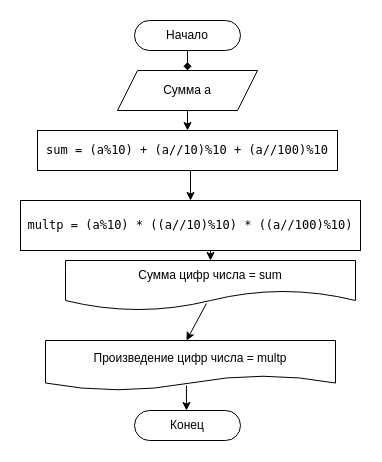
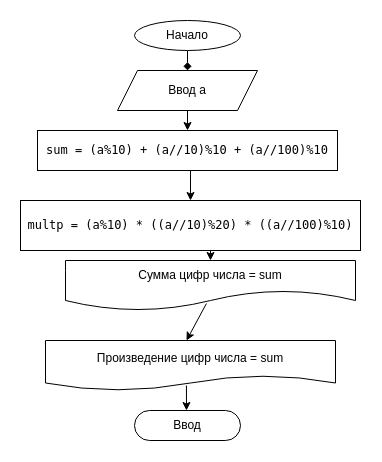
node "Начало": shape rounded rectangle -> ellipse
node "Сумма а": label "Сумма а" -> "Ввод а"
node "multp = (a%10) * ((a//10)%10) * ((a//100)%10)": label "multp = (a%10) * ((a//10)%10) * ((a//100)%10)" -> "multp = (a%10) * ((a//10)%20) * ((a//100)%10)"
node "Произведение цифр числа = multp": label "Произведение цифр числа = multp" -> "Произведение цифр числа = sum"
node "Конец": label "Конец" -> "Ввод"
